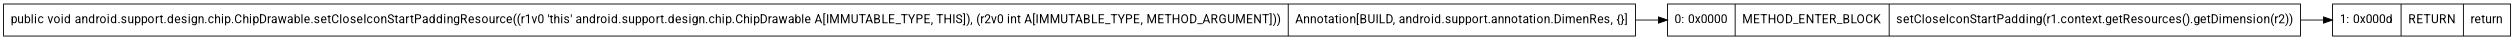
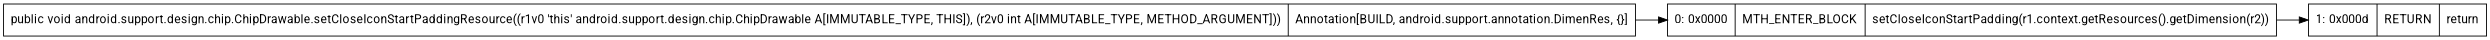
node "0: 0x0000": text "METHOD_ENTER_BLOCK" -> "MTH_ENTER_BLOCK"
